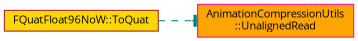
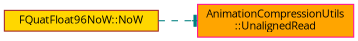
node "FQuatFloat96NoW::ToQuat": label "FQuatFloat96NoW::ToQuat" -> "FQuatFloat96NoW::NoW"
